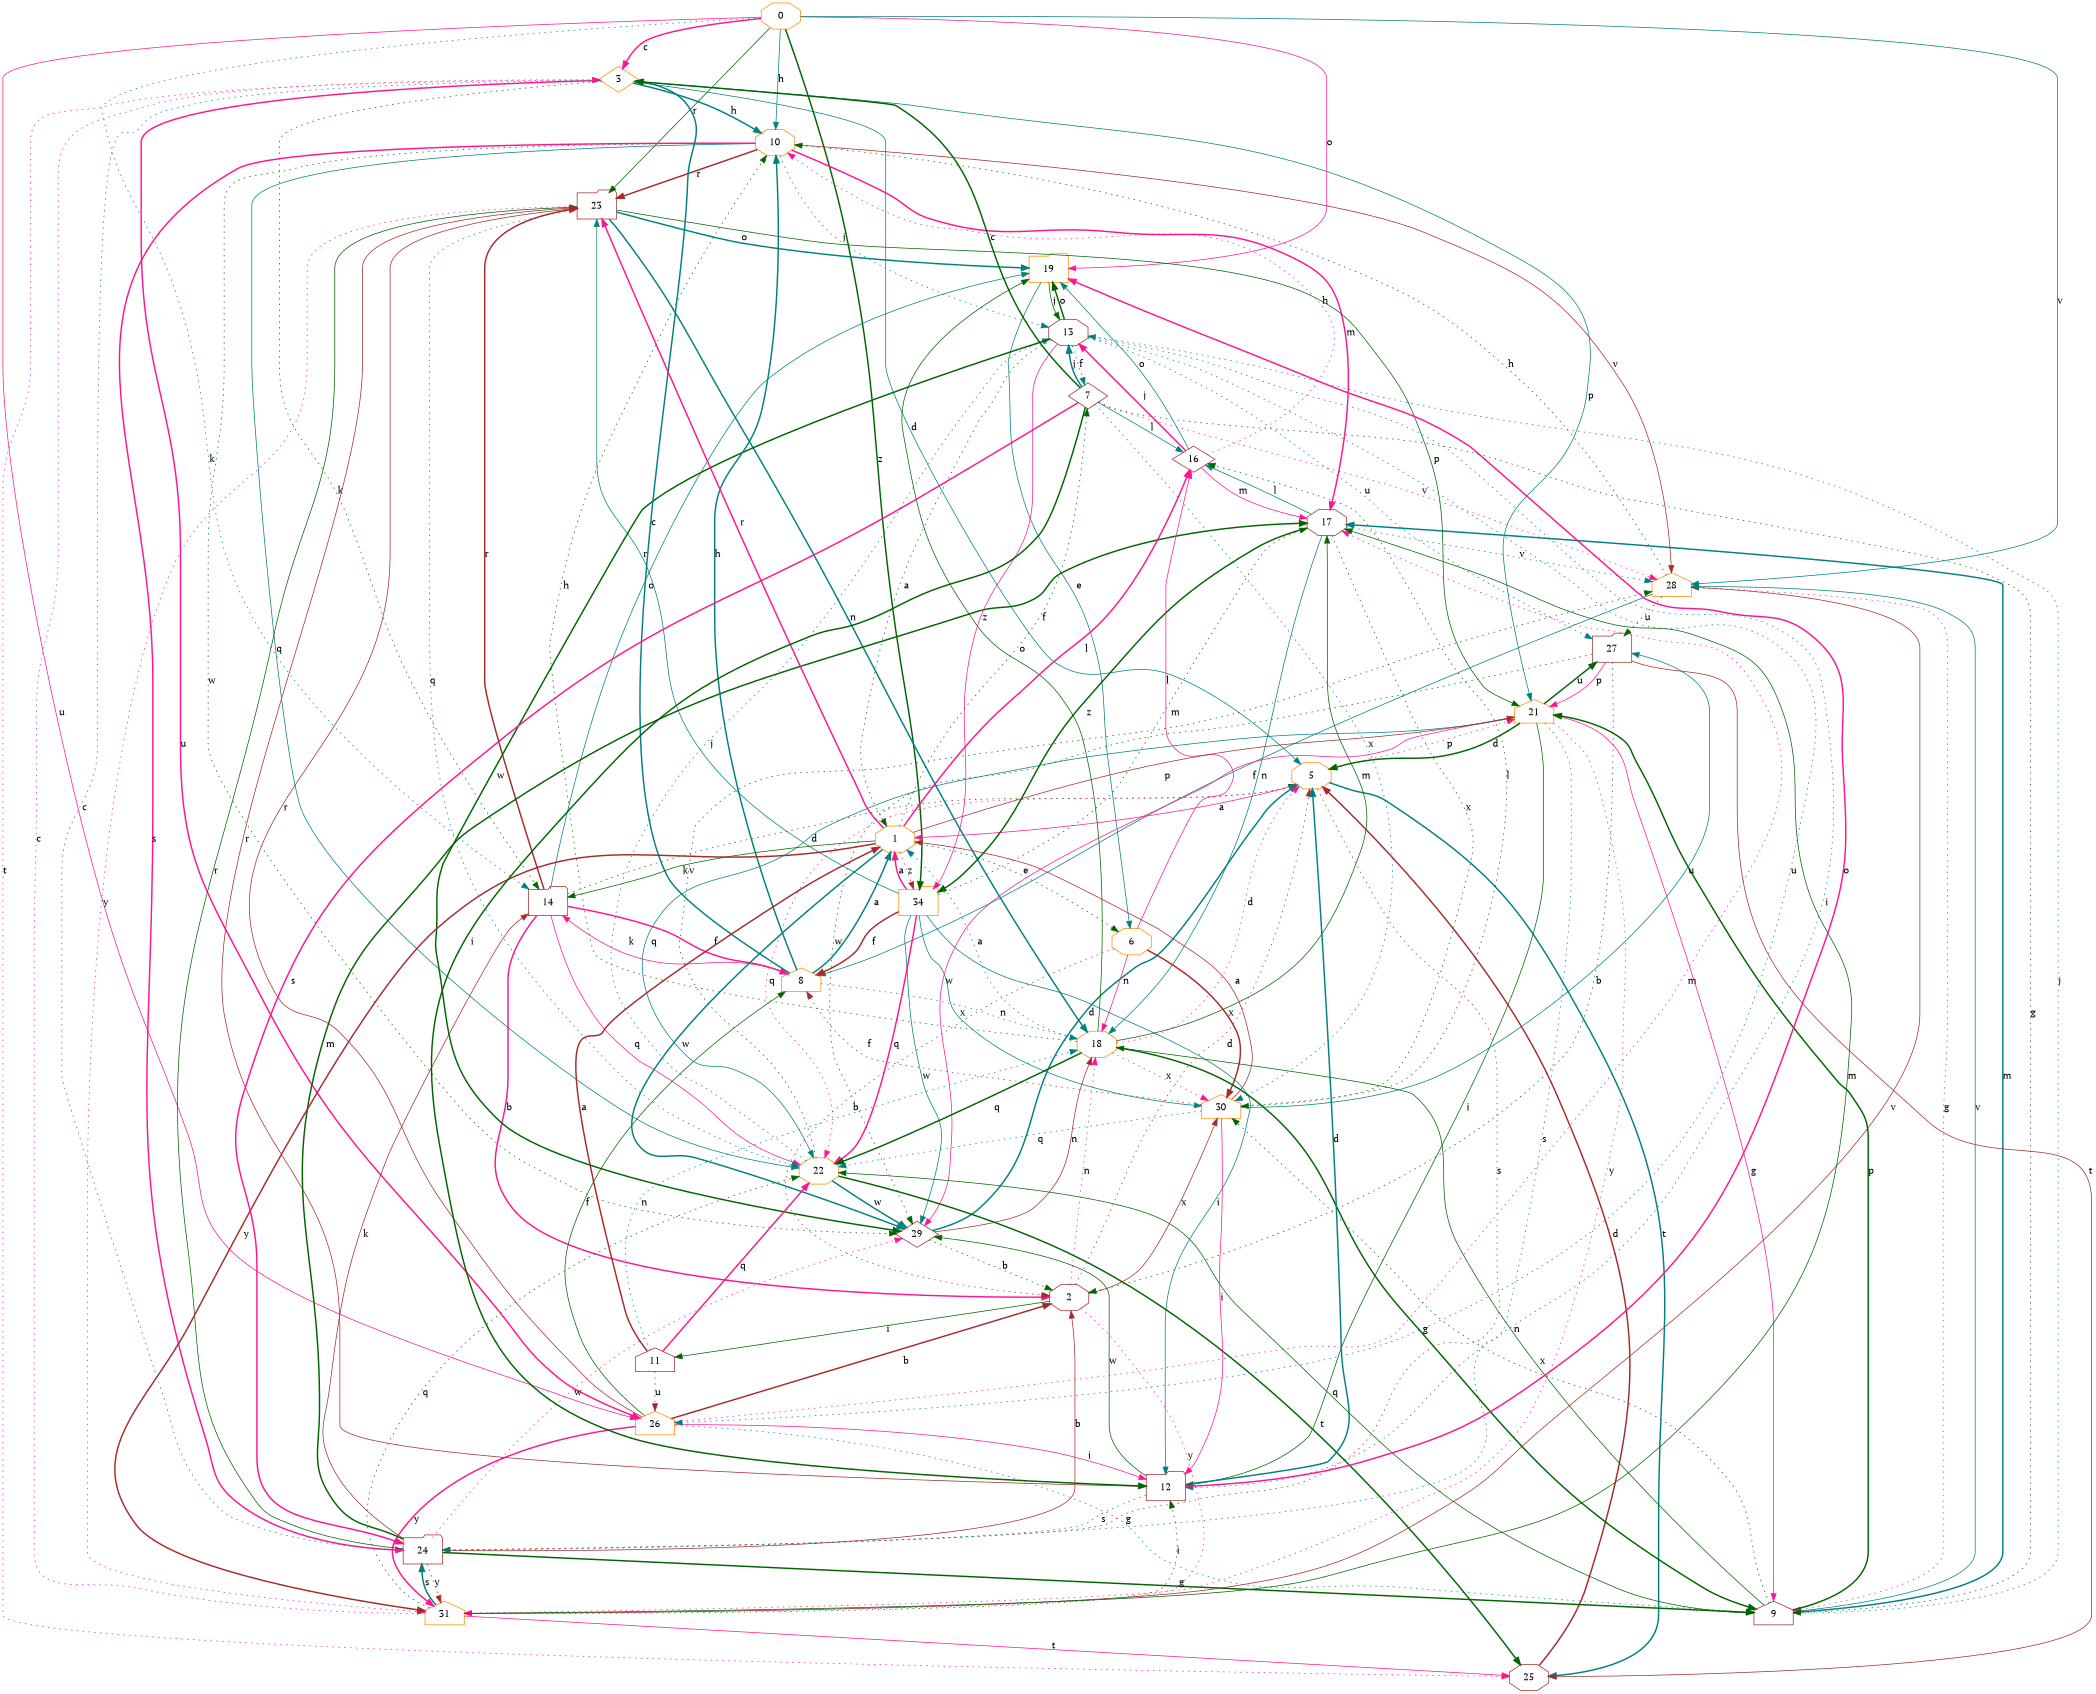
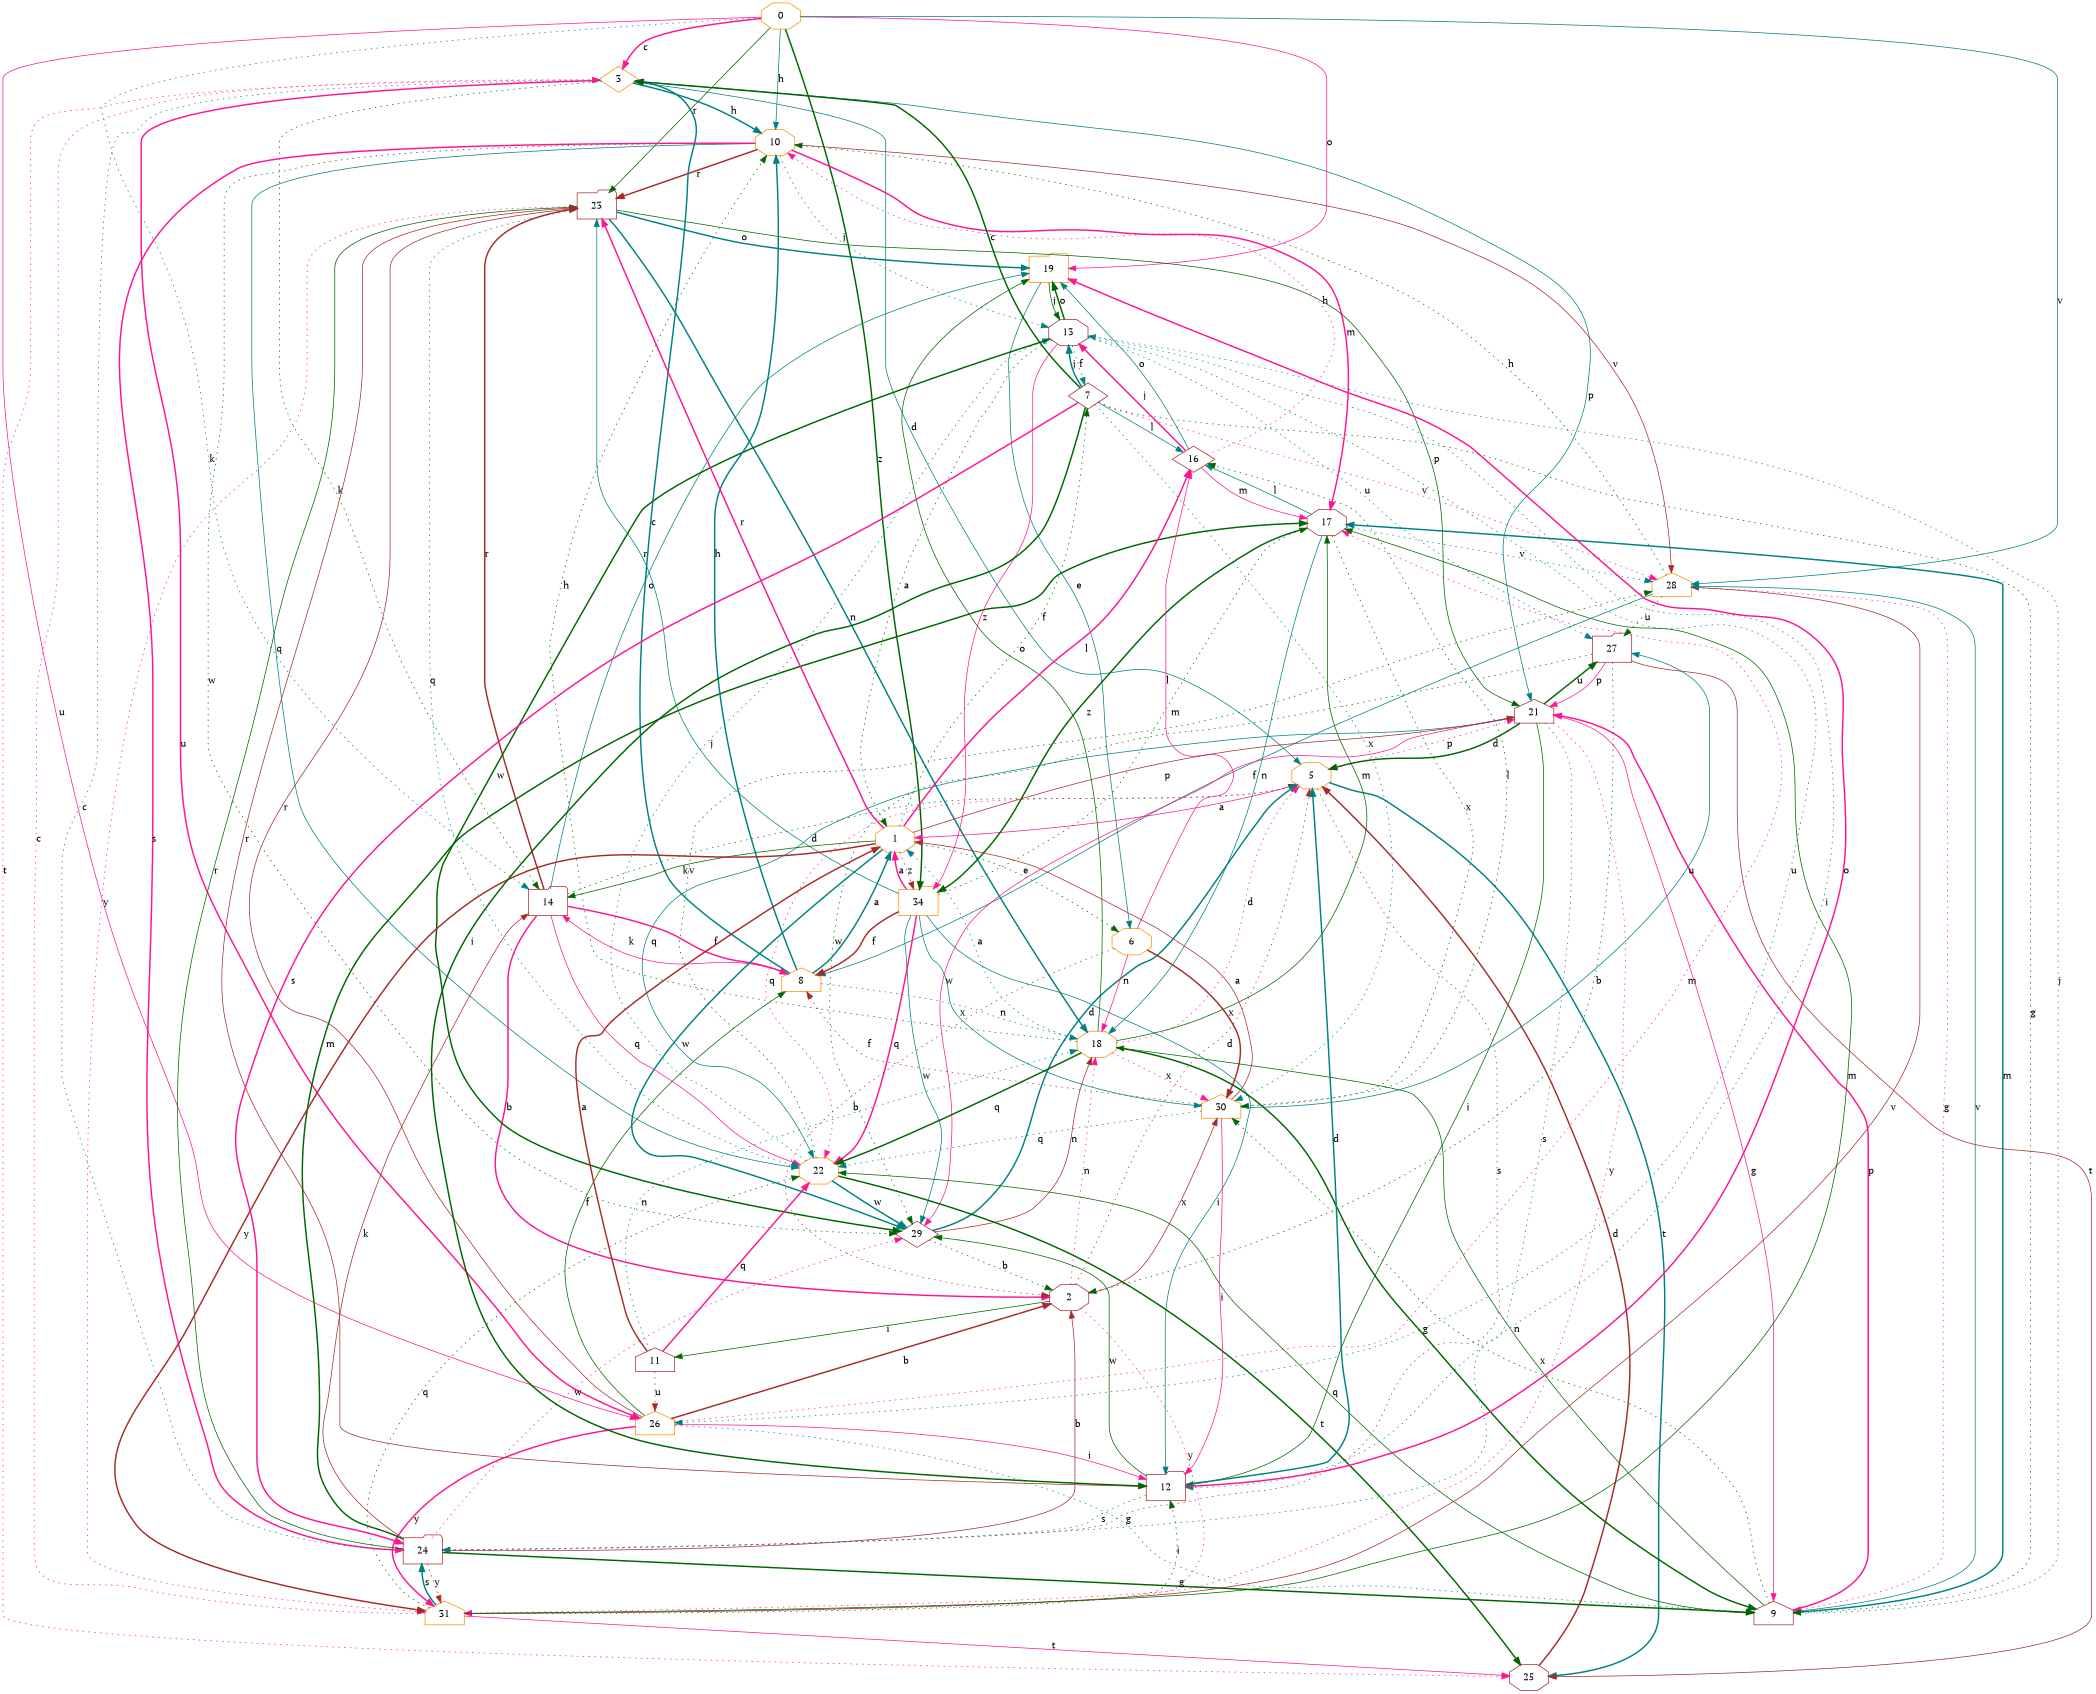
node "21": color darkorange -> brown
edge "9" -> "21": color darkgreen -> deeppink
